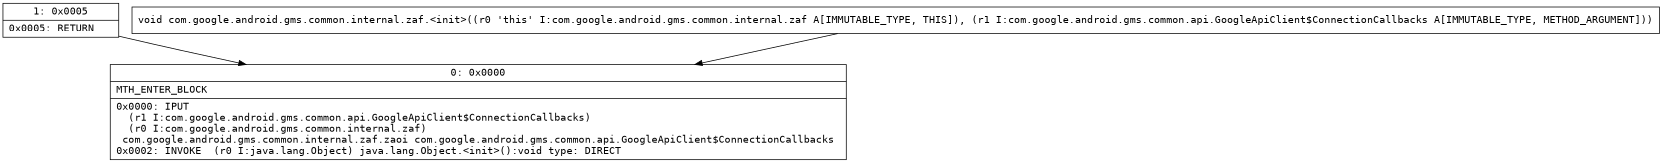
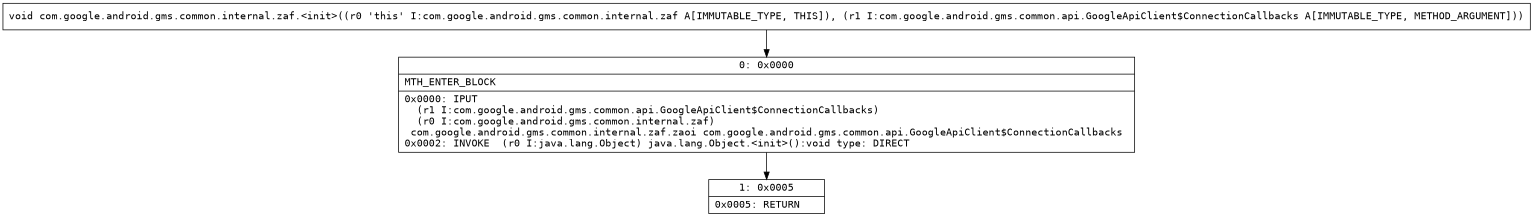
edge "1: 0x0005" -> "0: 0x0000": reversed
